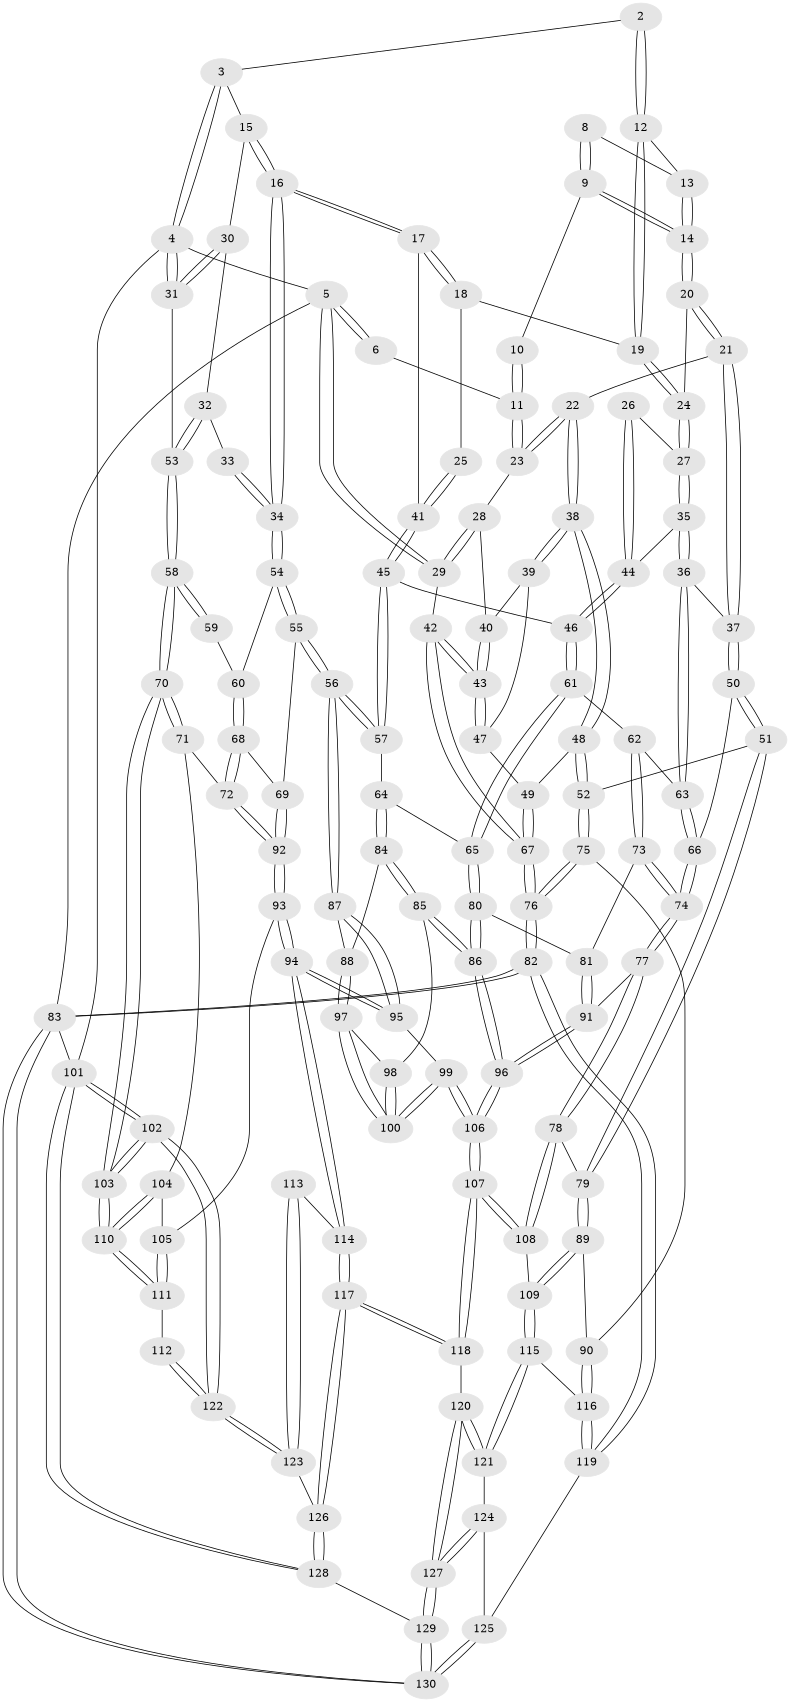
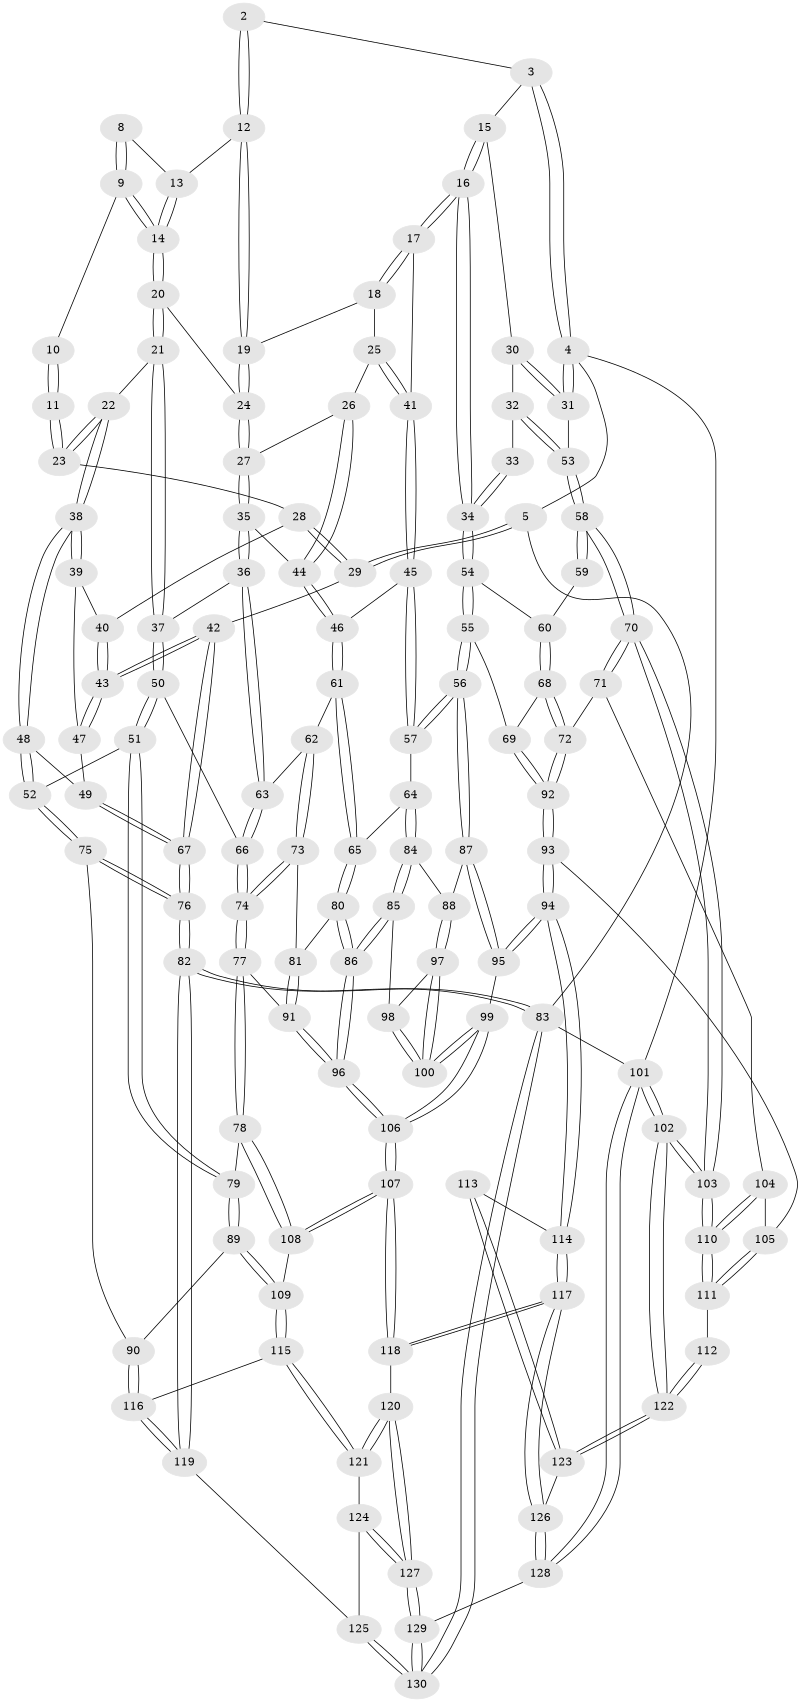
node "6": removed
edge "25" -- "26": added
